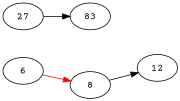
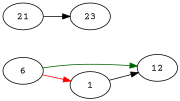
node "27": label "27" -> "21"
node "83": label "83" -> "23"
edge "6" -> "12": added
node "8": label "8" -> "1"
